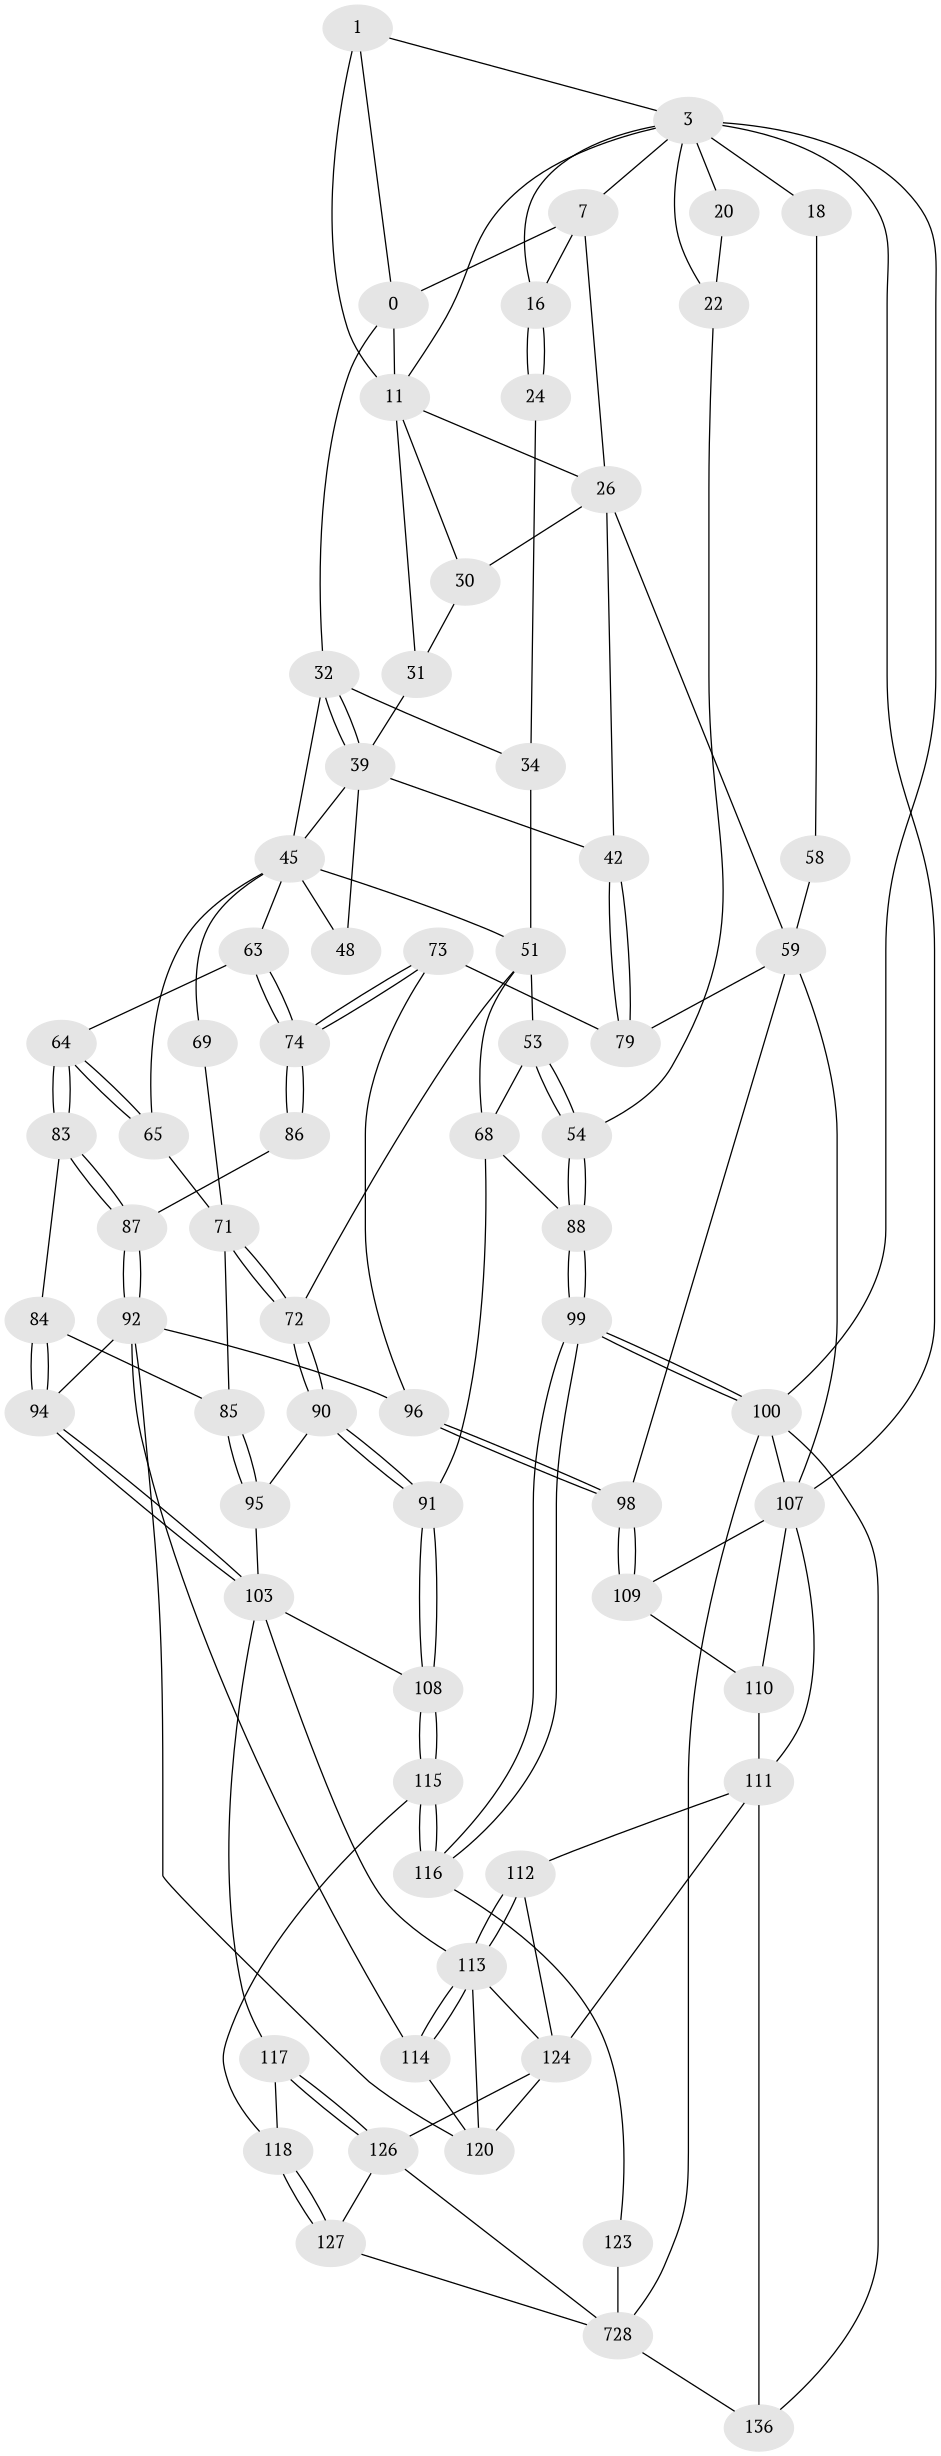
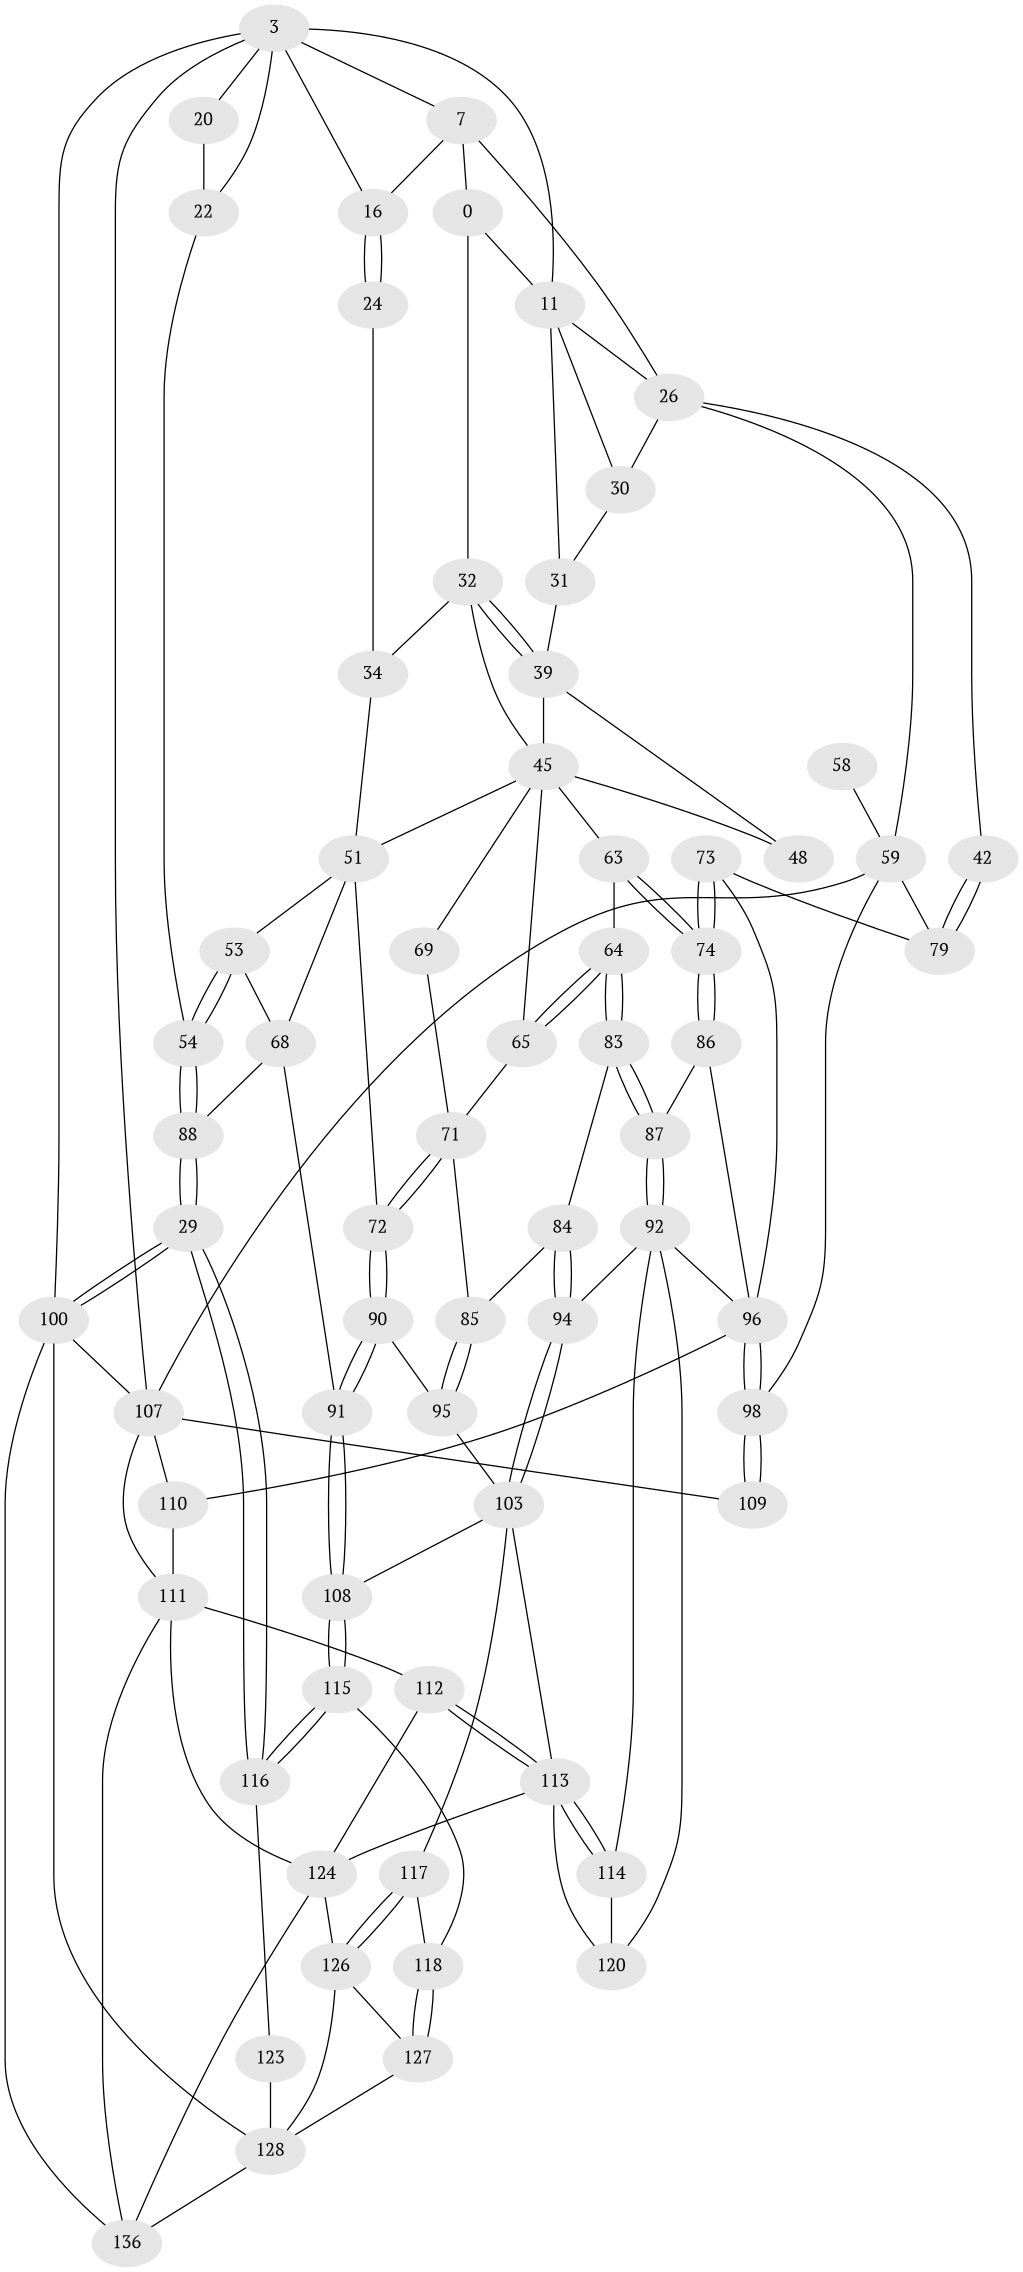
node "1": removed
node "18": removed
edge "39" -- "42": removed
edge "86" -- "96": added
node "99": label "99" -> "29"
edge "109" -- "110": now "96" -- "110"
edge "124" -- "120": now "124" -- "136"
node "728": label "728" -> "128"
